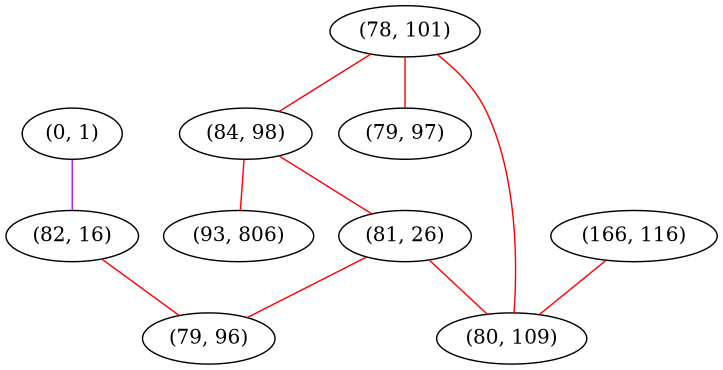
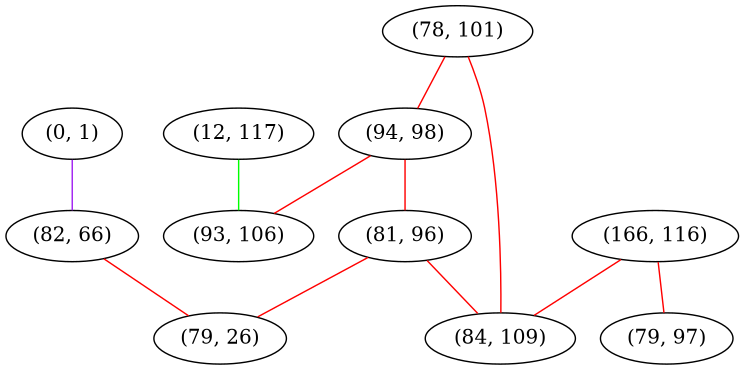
edge "(78, 101)" -- "(79, 97)": now "(166, 116)" -- "(79, 97)"
node "(12, 117)": added
node "(84, 98)": label "(84, 98)" -> "(94, 98)"
node "(82, 16)": label "(82, 16)" -> "(82, 66)"
node "(93, 806)": label "(93, 806)" -> "(93, 106)"
node "(81, 26)": label "(81, 26)" -> "(81, 96)"
node "(79, 96)": label "(79, 96)" -> "(79, 26)"
node "(80, 109)": label "(80, 109)" -> "(84, 109)"
